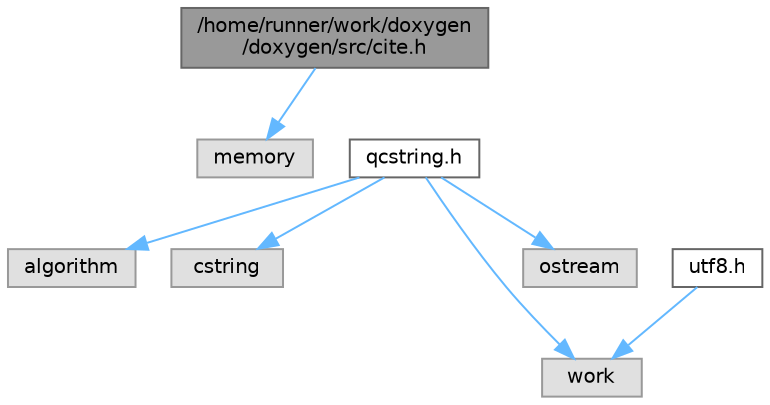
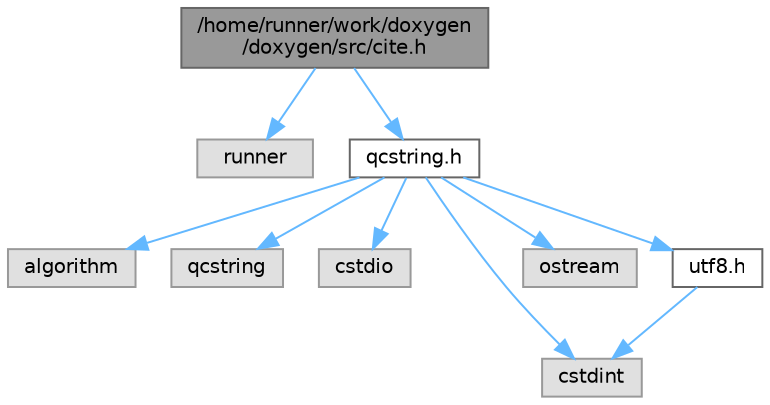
edge "/home/runner/work/doxygen /doxygen/src/cite.h" -> "qcstring.h": added
node "memory": label "memory" -> "runner"
edge "qcstring.h" -> "utf8.h": added
node "cstring": label "cstring" -> "qcstring"
node "cstdio": added
node "work": label "work" -> "cstdint"
